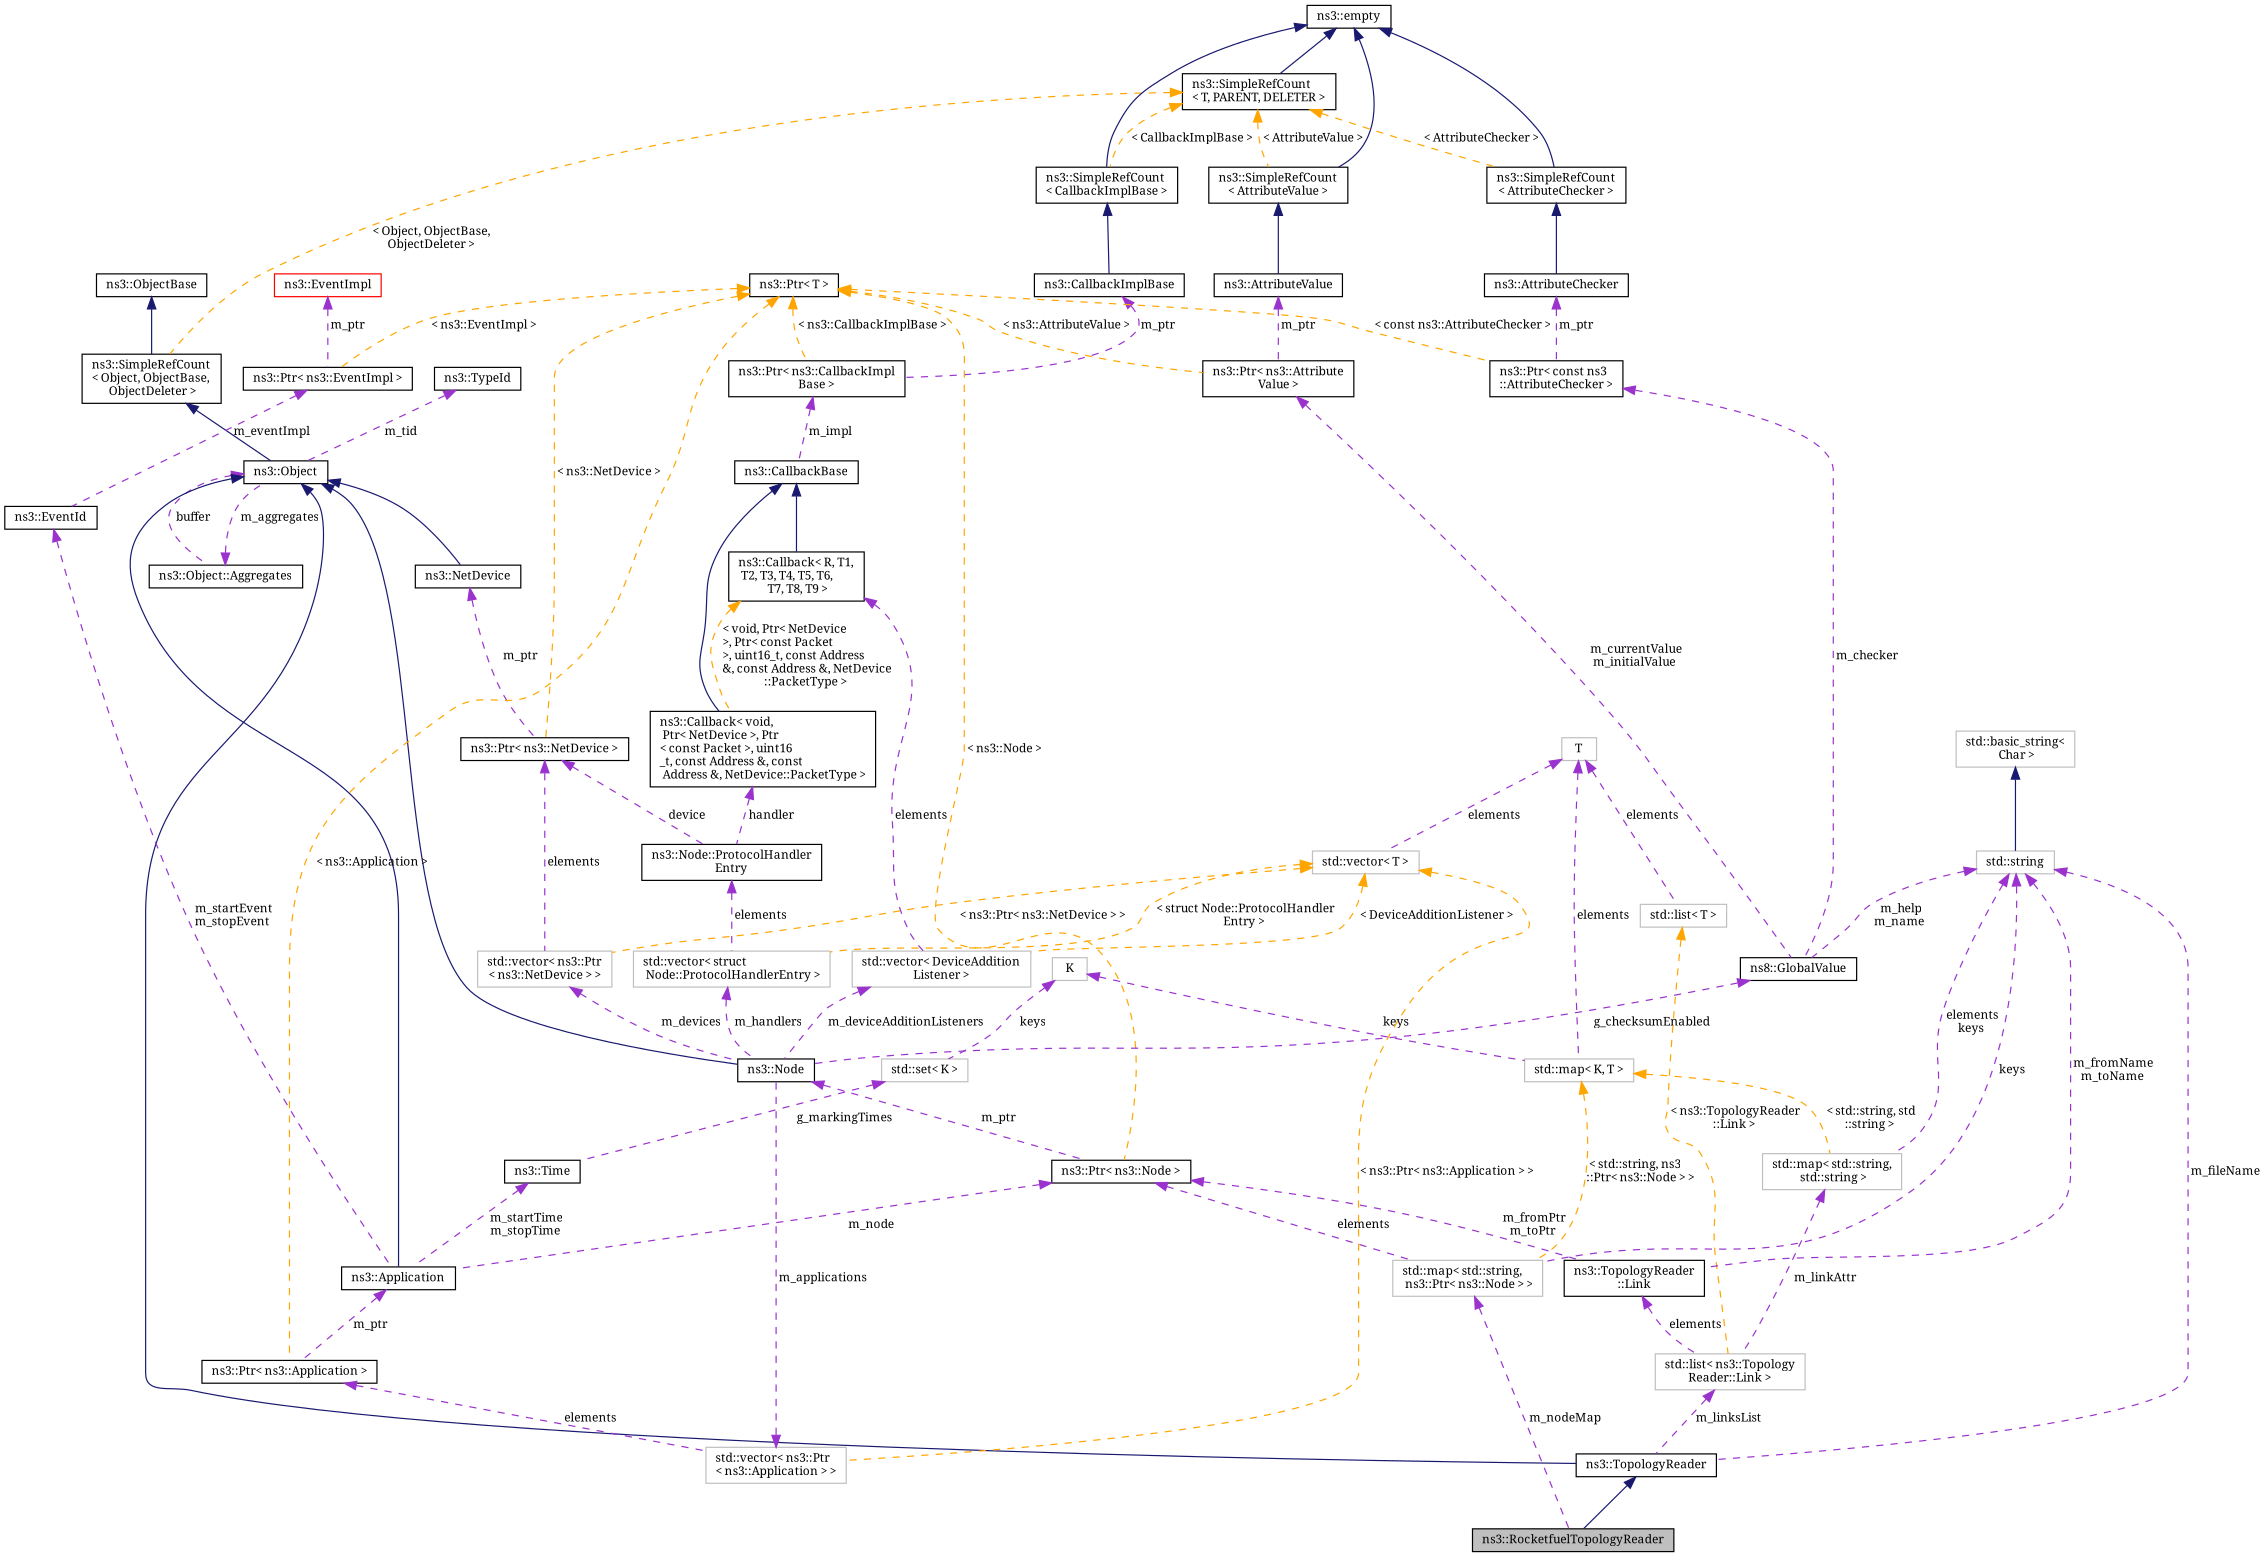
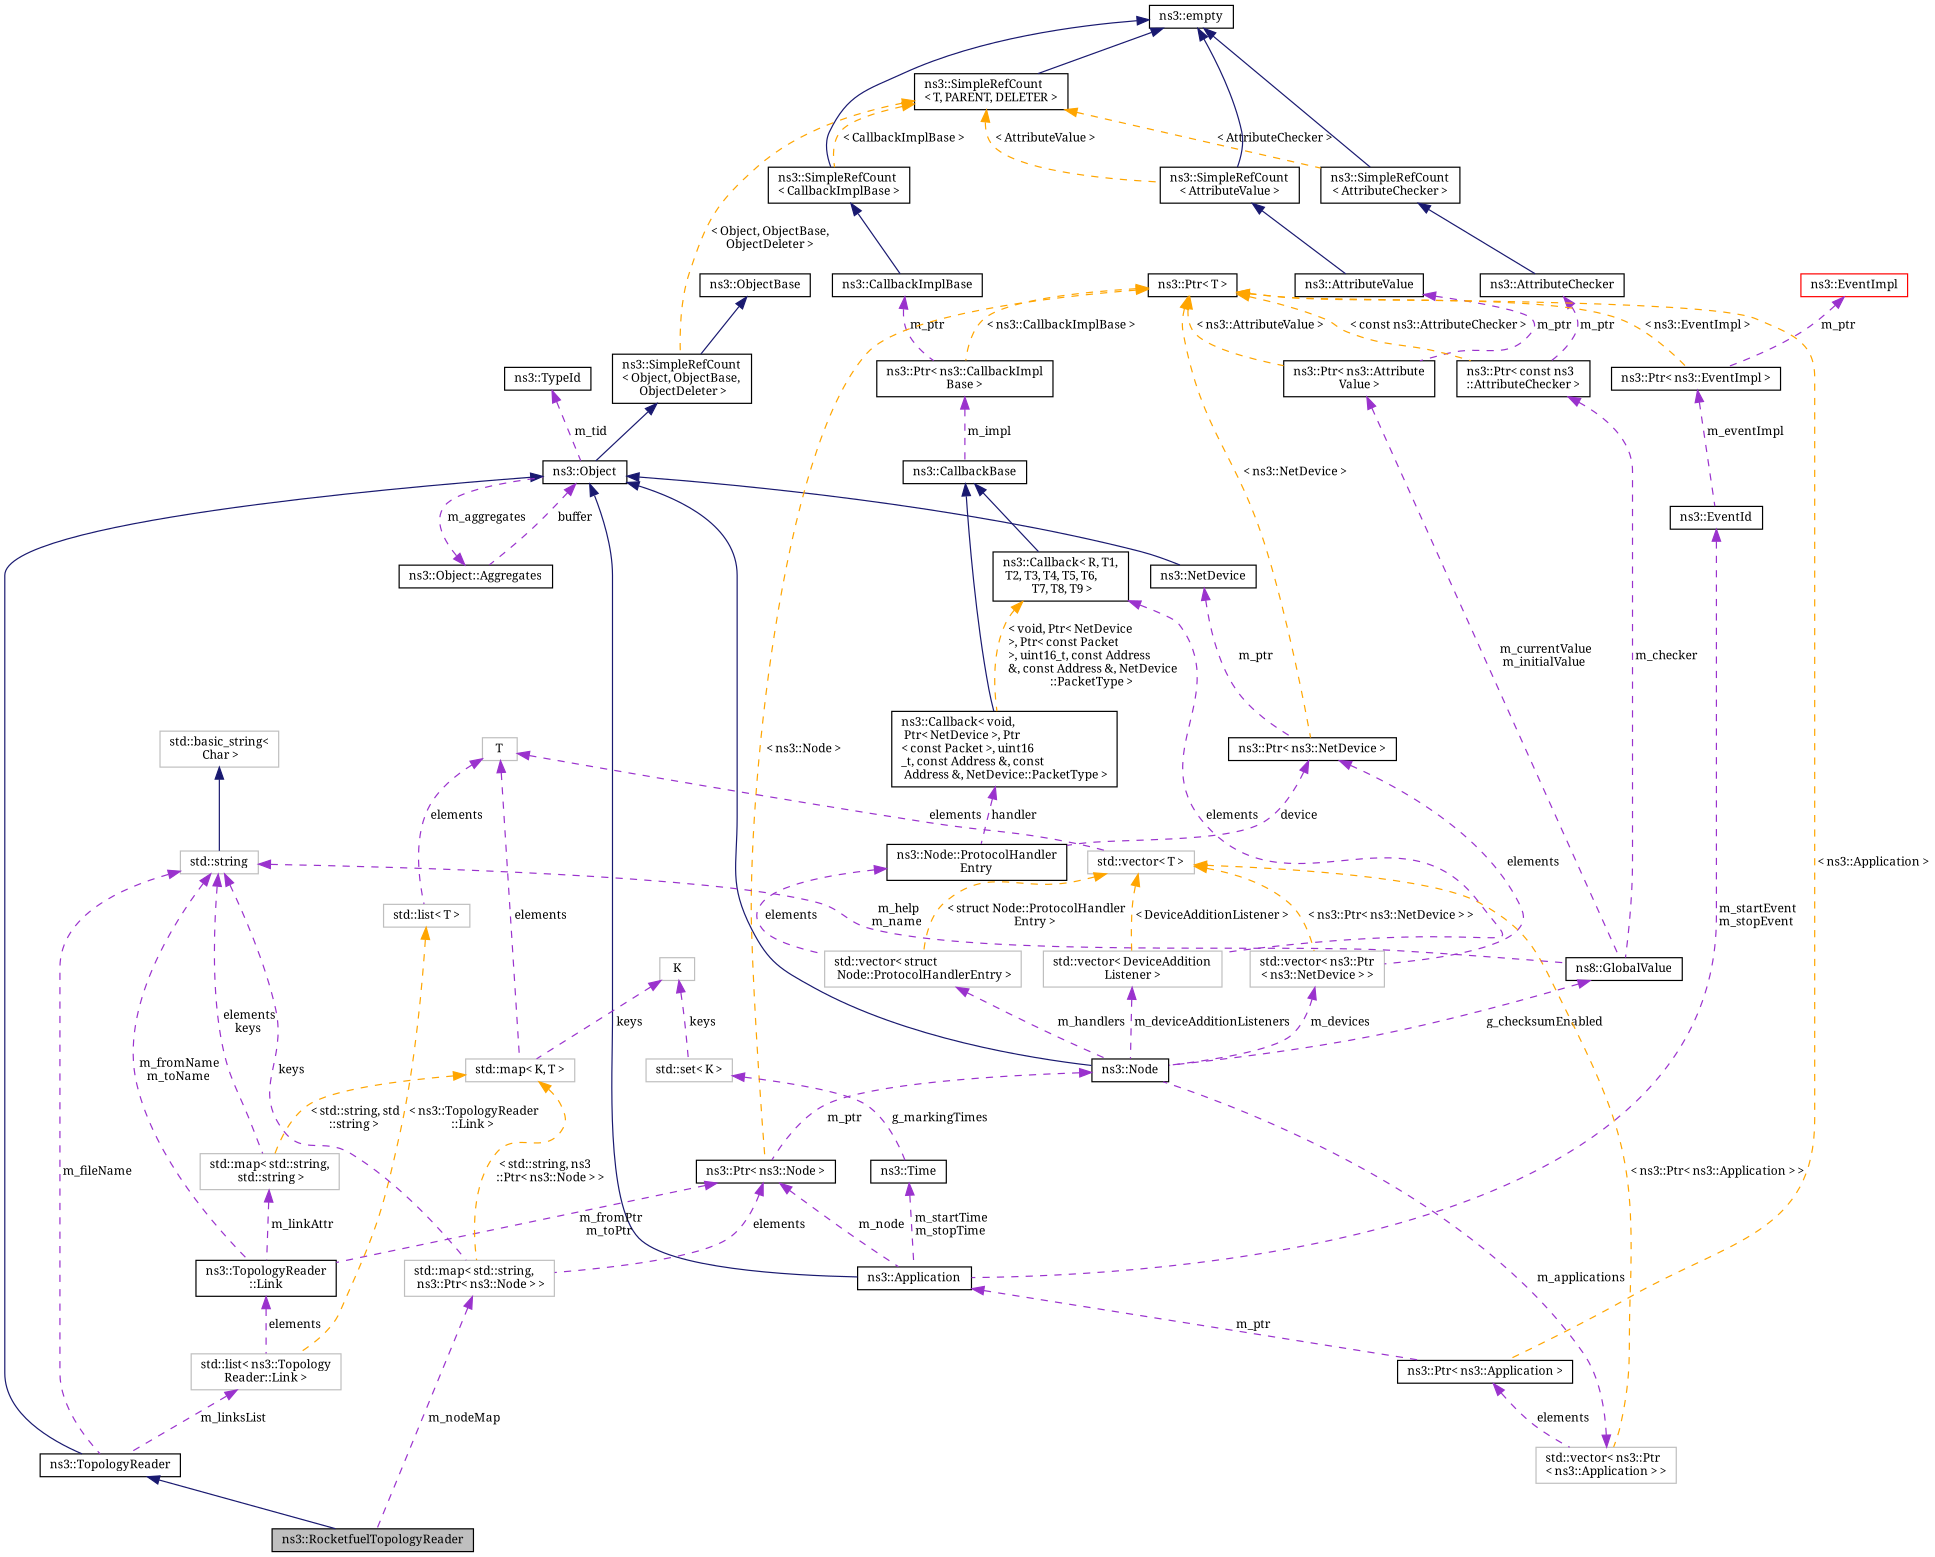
edge "std::list< ns3::Topology Reader::Link >" -> "std::map< std::string, std::string >": now "ns3::TopologyReader ::Link" -> "std::map< std::string, std::string >"
